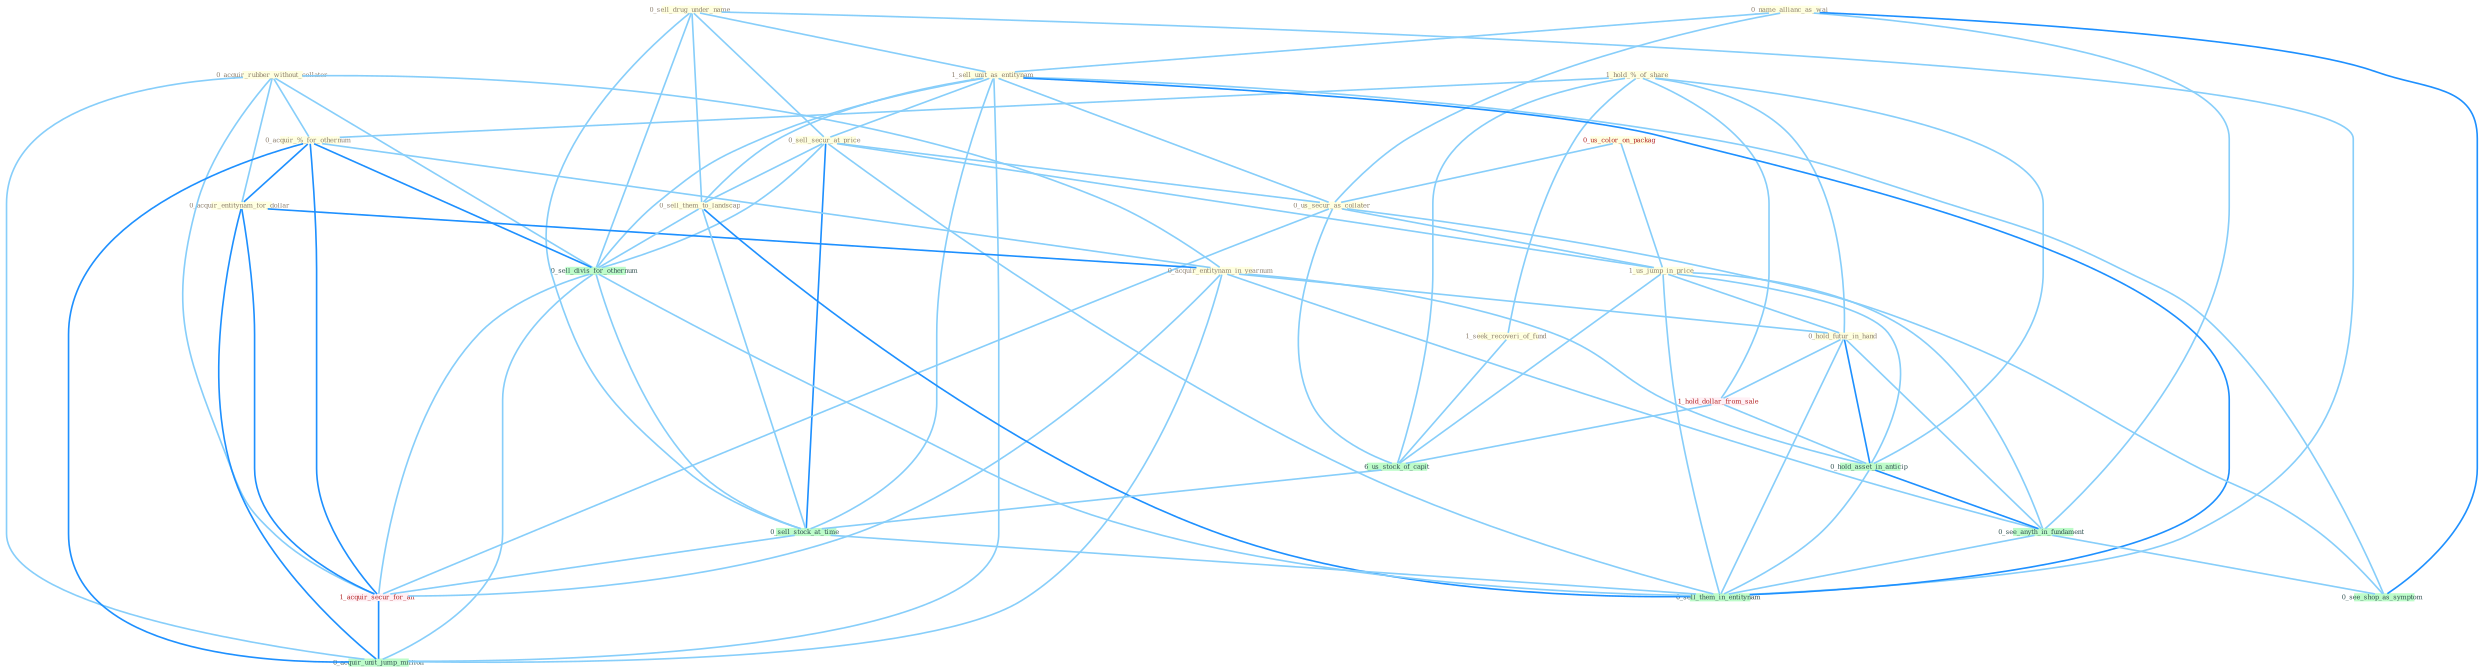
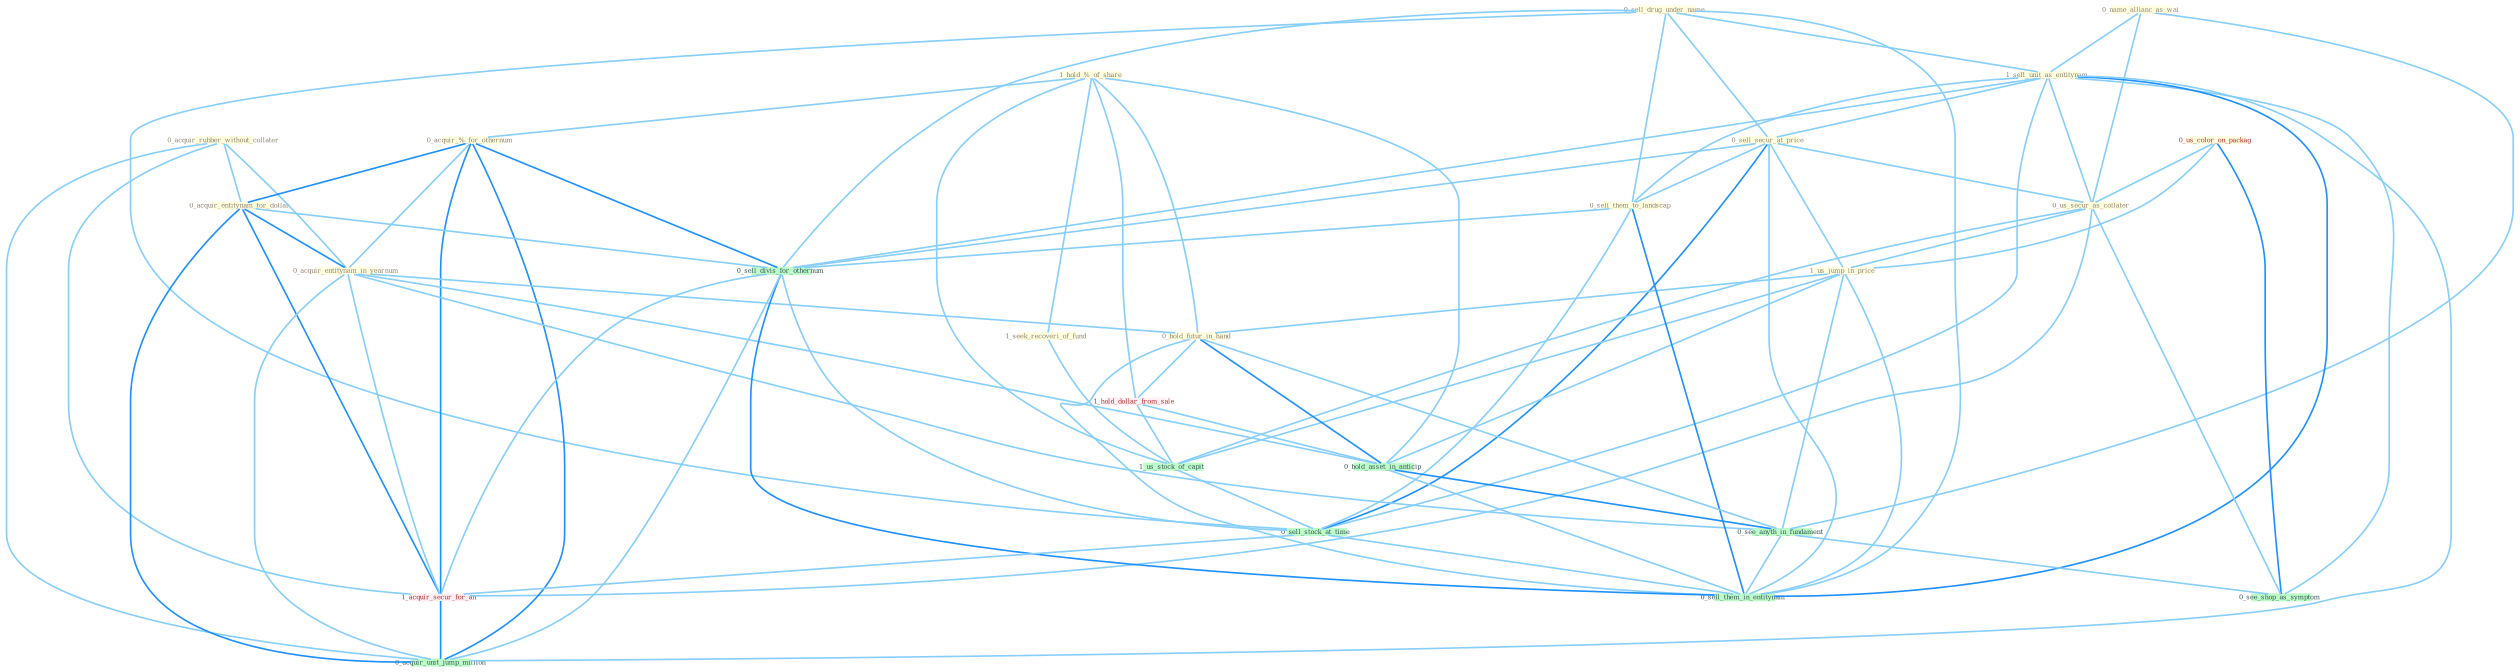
edge "0_name_allianc_as_wai" -- "0_see_shop_as_symptom": now "0_us_color_on_packag" -- "0_see_shop_as_symptom"
edge "0_acquir_rubber_without_collater" -- "0_acquir_%_for_othernum": removed
edge "0_acquir_rubber_without_collater" -- "0_sell_divis_for_othernum": now "0_acquir_entitynam_for_dollar" -- "0_sell_divis_for_othernum"
node "6_us_stock_of_capit": label "6_us_stock_of_capit" -> "1_us_stock_of_capit"
edge "0_sell_divis_for_othernum" -- "0_sell_them_in_entitynam": color #87cefa -> #1e90ff
